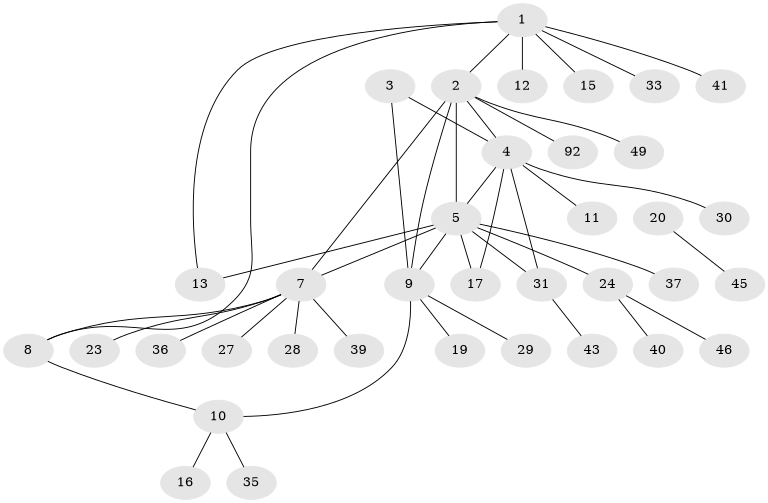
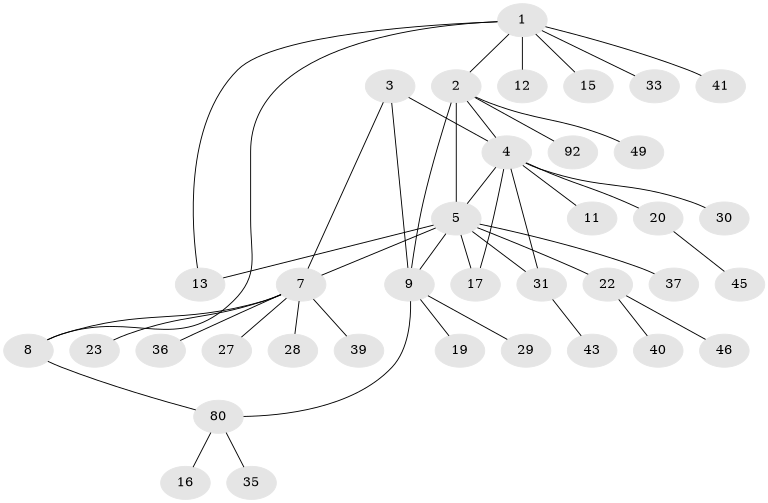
edge "2" -- "7": now "3" -- "7"
edge "4" -- "20": added
node "24": label "24" -> "22"
node "10": label "10" -> "80"
